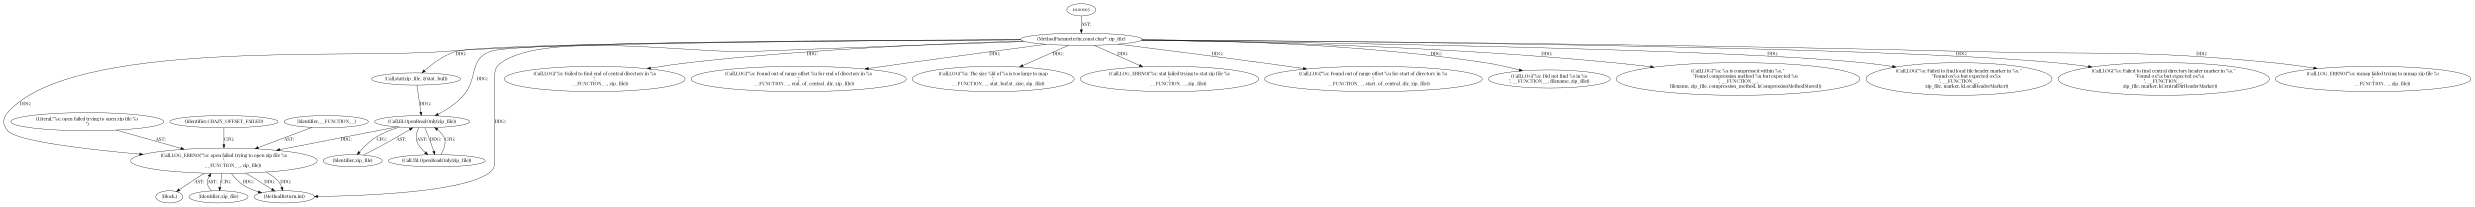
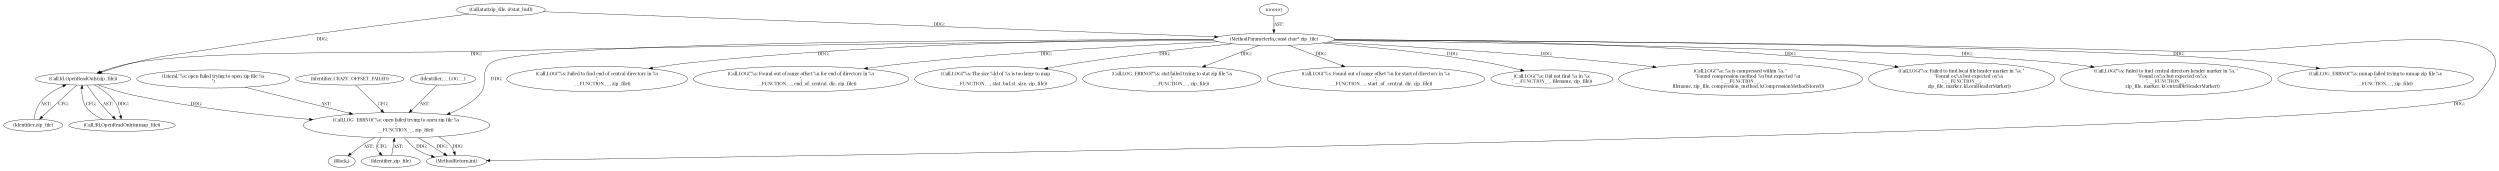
edge "(MethodParameterIn,const char* zip_file)" -> "(Call,stat(zip_file, &stat_buf))": reversed
node "(Identifier,__FUNCTION__)": label "(Identifier,__FUNCTION__)" -> "(Identifier,__LOG__)"
node "(Call,!fd.OpenReadOnly(zip_file))": label "(Call,!fd.OpenReadOnly(zip_file))" -> "(Call,!fd.OpenReadOnly(mmap_file))"
